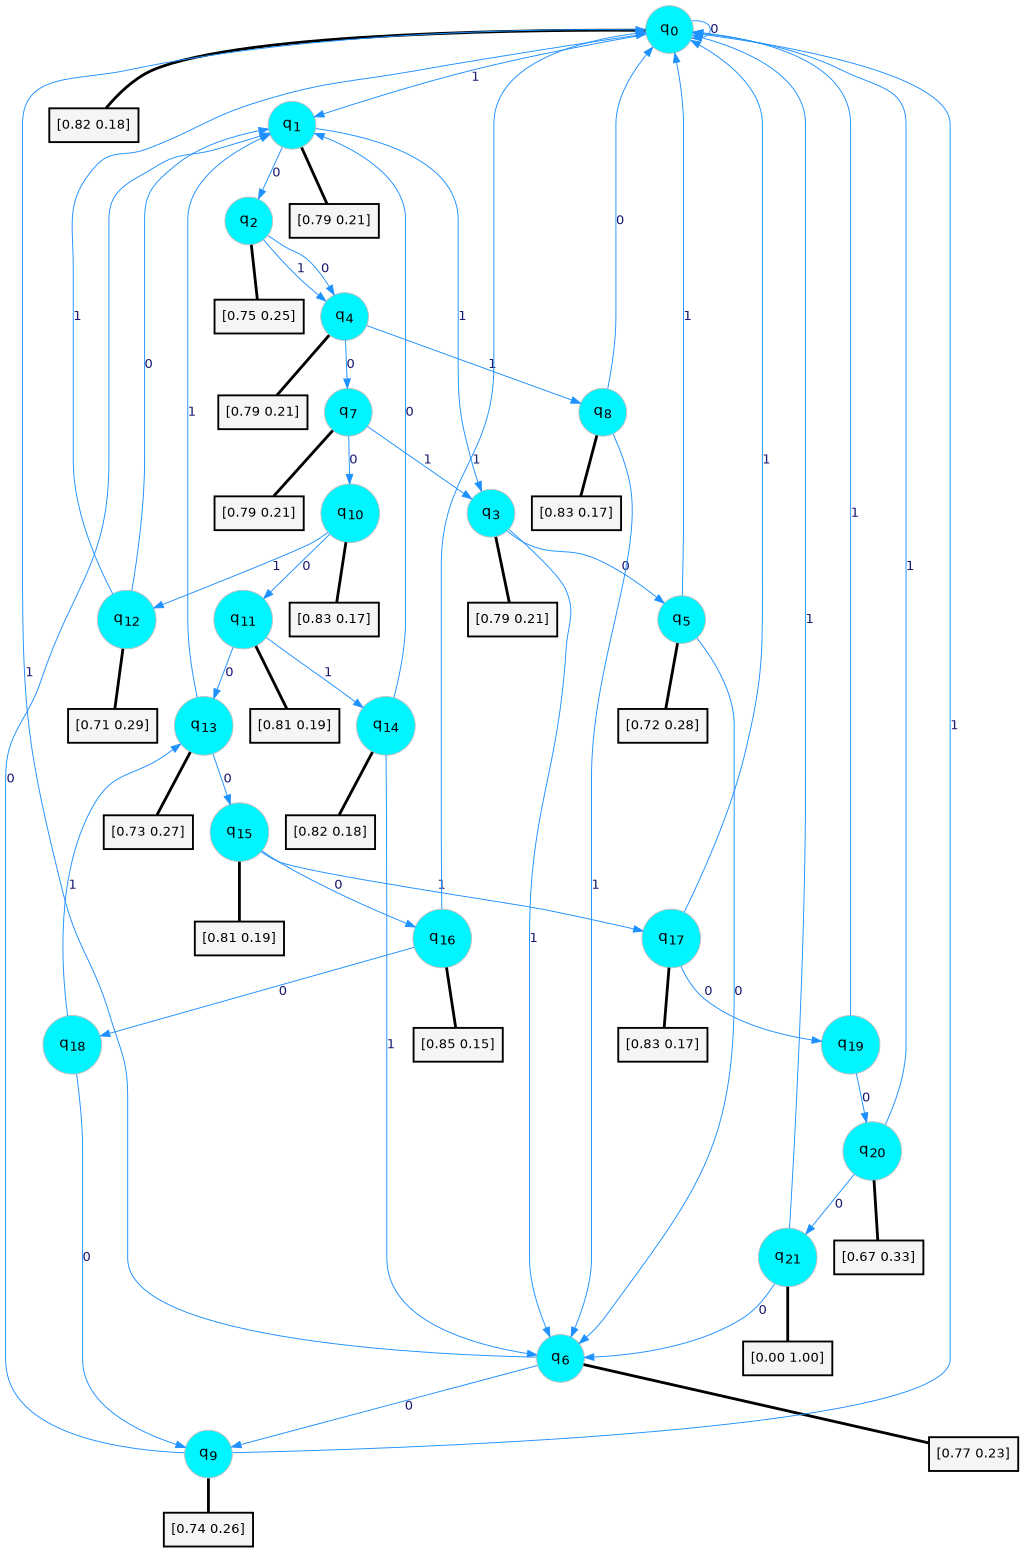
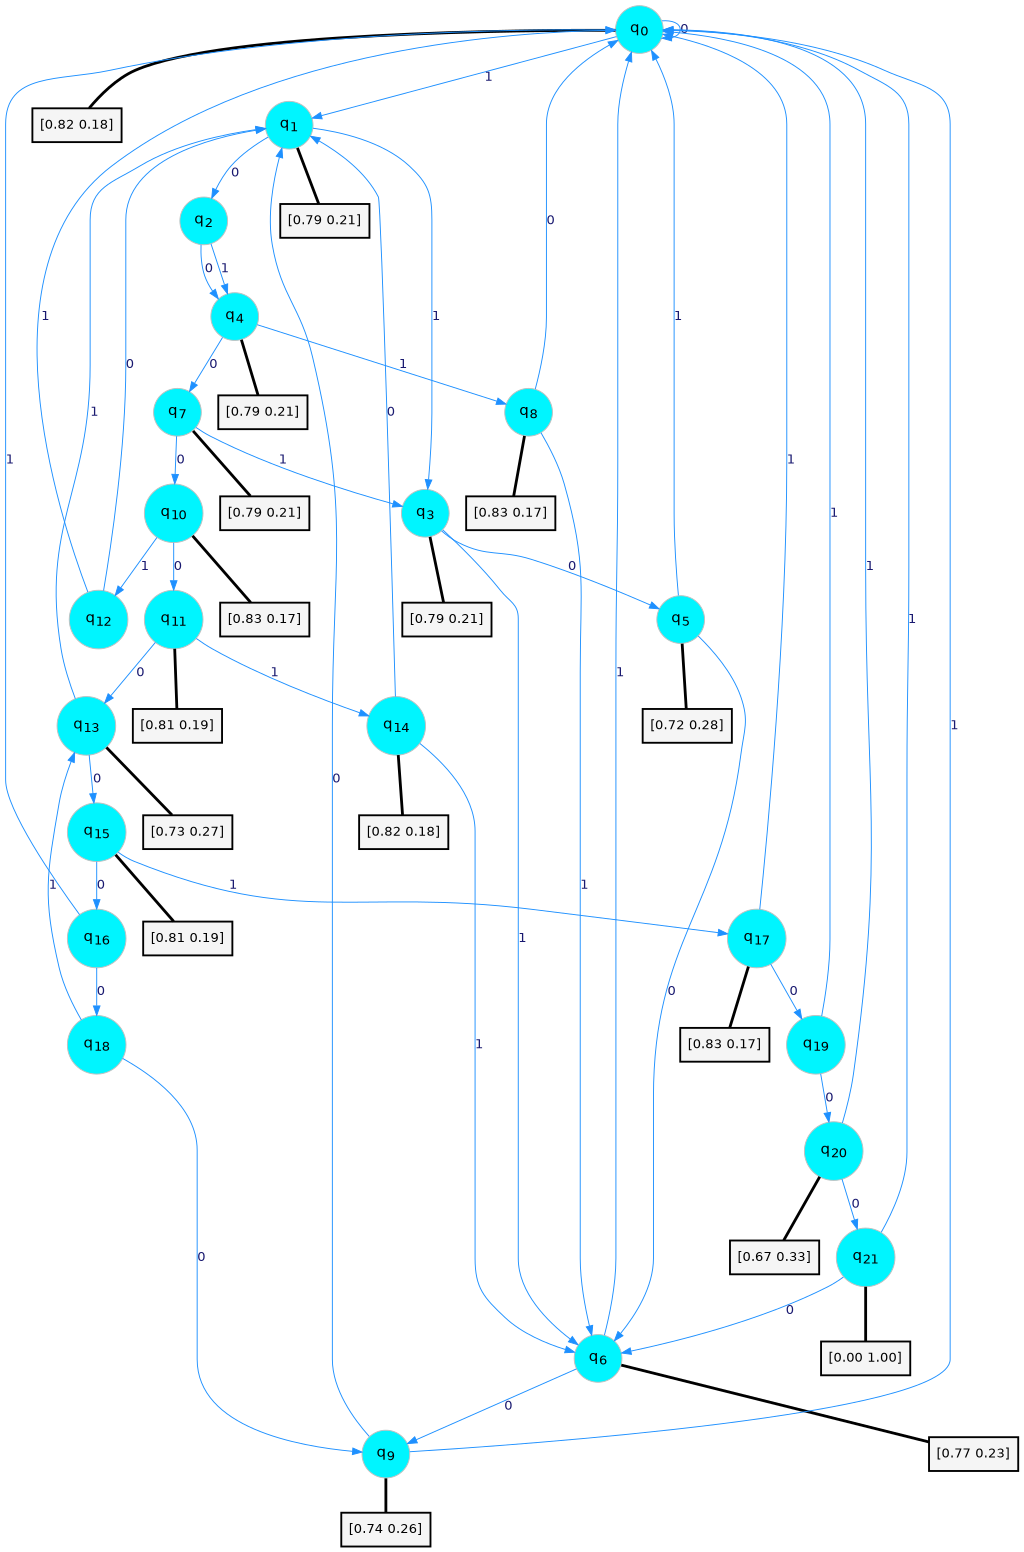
node "[0.75 0.25]": removed
node "[0.71 0.29]": removed
node "[0.85 0.15]": removed
